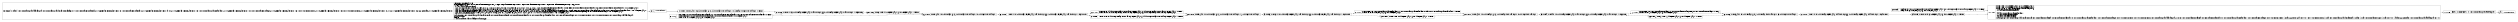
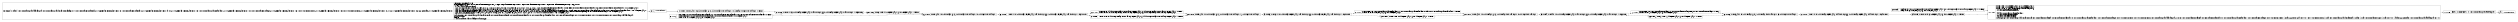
node "70: 0x002d": text "(r0 I:extends.coroutines.CoroutineScope)" -> "(r0 I:kotlinx.coroutines.CoroutineScope)"
